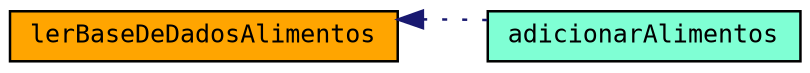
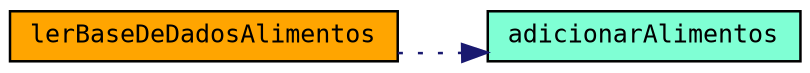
edge "adicionarAlimentos" -> "lerBaseDeDadosAlimentos": reversed
